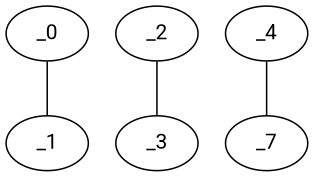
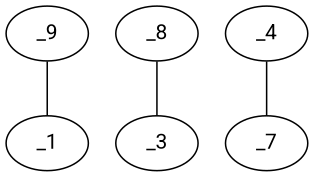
node "_0": label "_0" -> "_9"
node "_2": label "_2" -> "_8"
